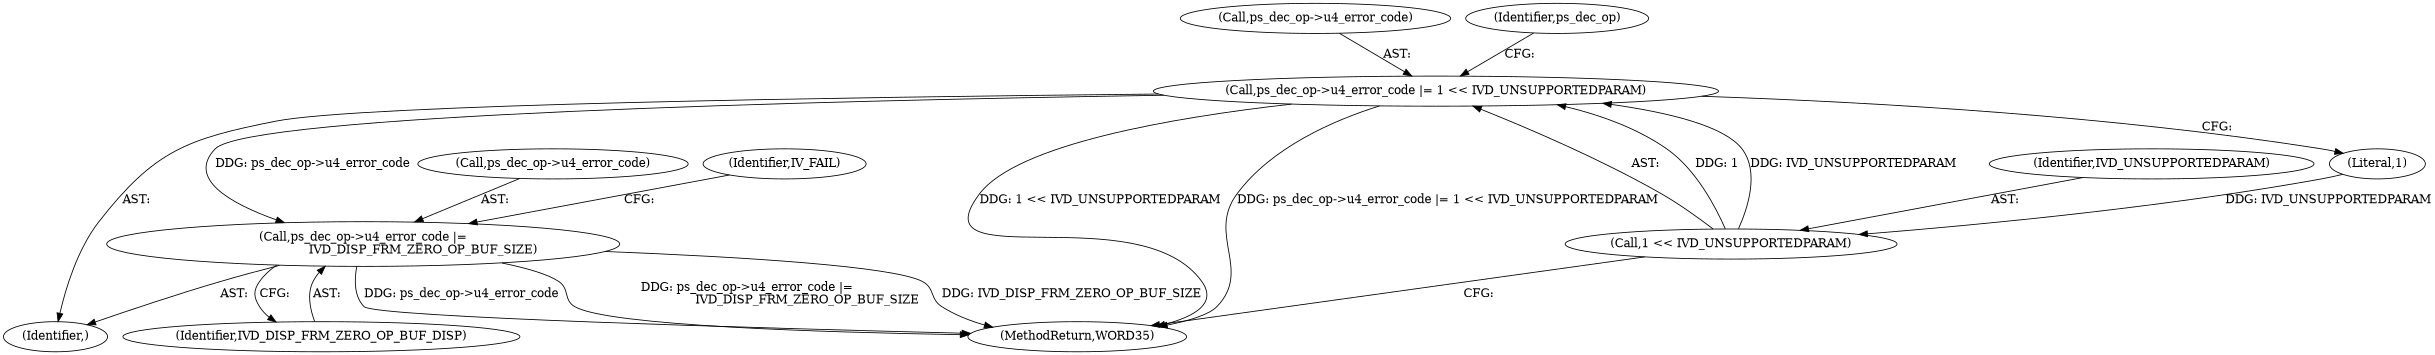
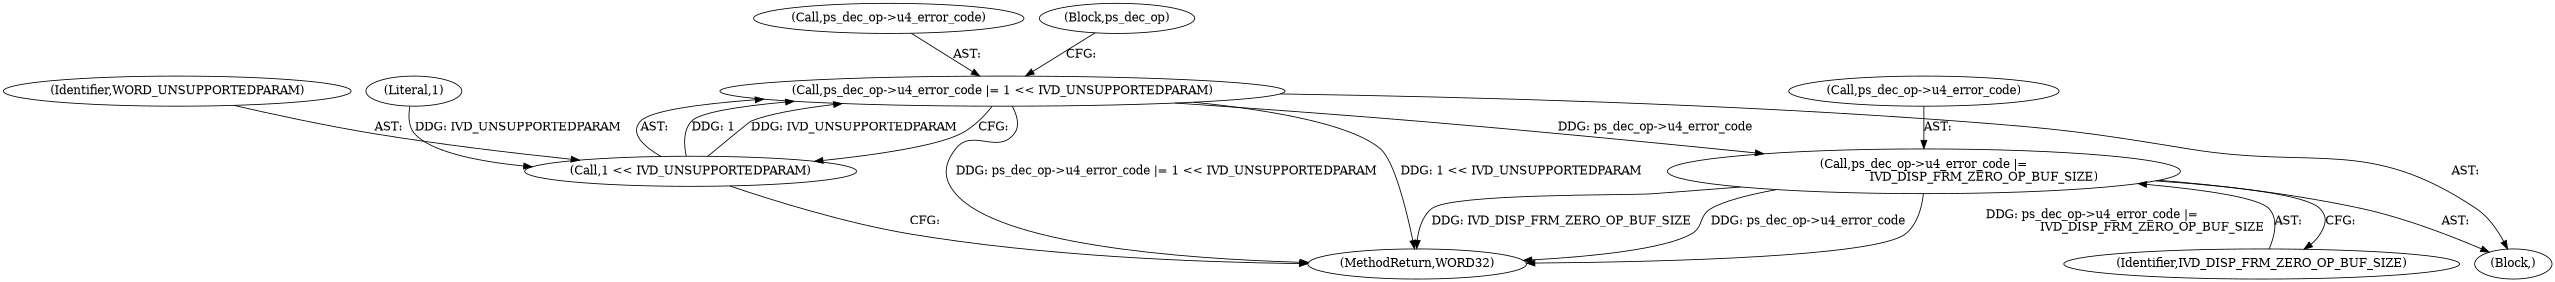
node "(Identifier,ps_dec_op)": label "(Identifier,ps_dec_op)" -> "(Block,ps_dec_op)"
edge "(Call,ps_dec_op->u4_error_code |= 1 << IVD_UNSUPPORTEDPARAM)" -> "(Literal,1)": now "(Call,ps_dec_op->u4_error_code |= 1 << IVD_UNSUPPORTEDPARAM)" -> "(Call,1 << IVD_UNSUPPORTEDPARAM)"
node "(Identifier,IV_FAIL)": removed
node "(Identifier,IVD_UNSUPPORTEDPARAM)": label "(Identifier,IVD_UNSUPPORTEDPARAM)" -> "(Identifier,WORD_UNSUPPORTEDPARAM)"
node "(Identifier,)": label "(Identifier,)" -> "(Block,)"
node "(Identifier,IVD_DISP_FRM_ZERO_OP_BUF_DISP)": label "(Identifier,IVD_DISP_FRM_ZERO_OP_BUF_DISP)" -> "(Identifier,IVD_DISP_FRM_ZERO_OP_BUF_SIZE)"
node "(MethodReturn,WORD35)": label "(MethodReturn,WORD35)" -> "(MethodReturn,WORD32)"
